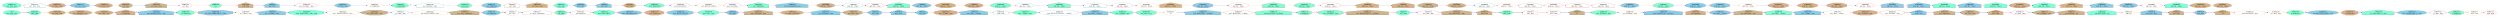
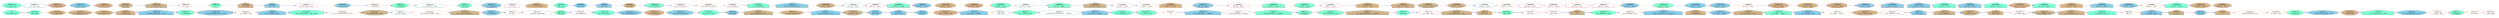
node "0x8888001f addb %al, (%eax)": fillcolor white -> tan
node "0x88880055 addb %al, (%eax)": fillcolor white -> skyblue
